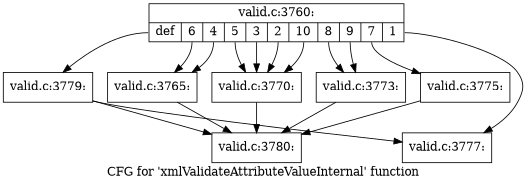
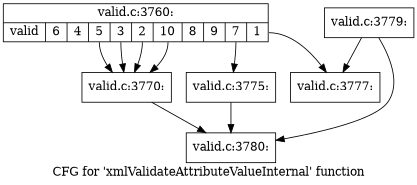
node "valid.c:3760:": text "def" -> "valid"
edge "valid.c:3760:" -> "valid.c:3779:": removed
node "valid.c:3765:": removed
node "valid.c:3773:": removed
